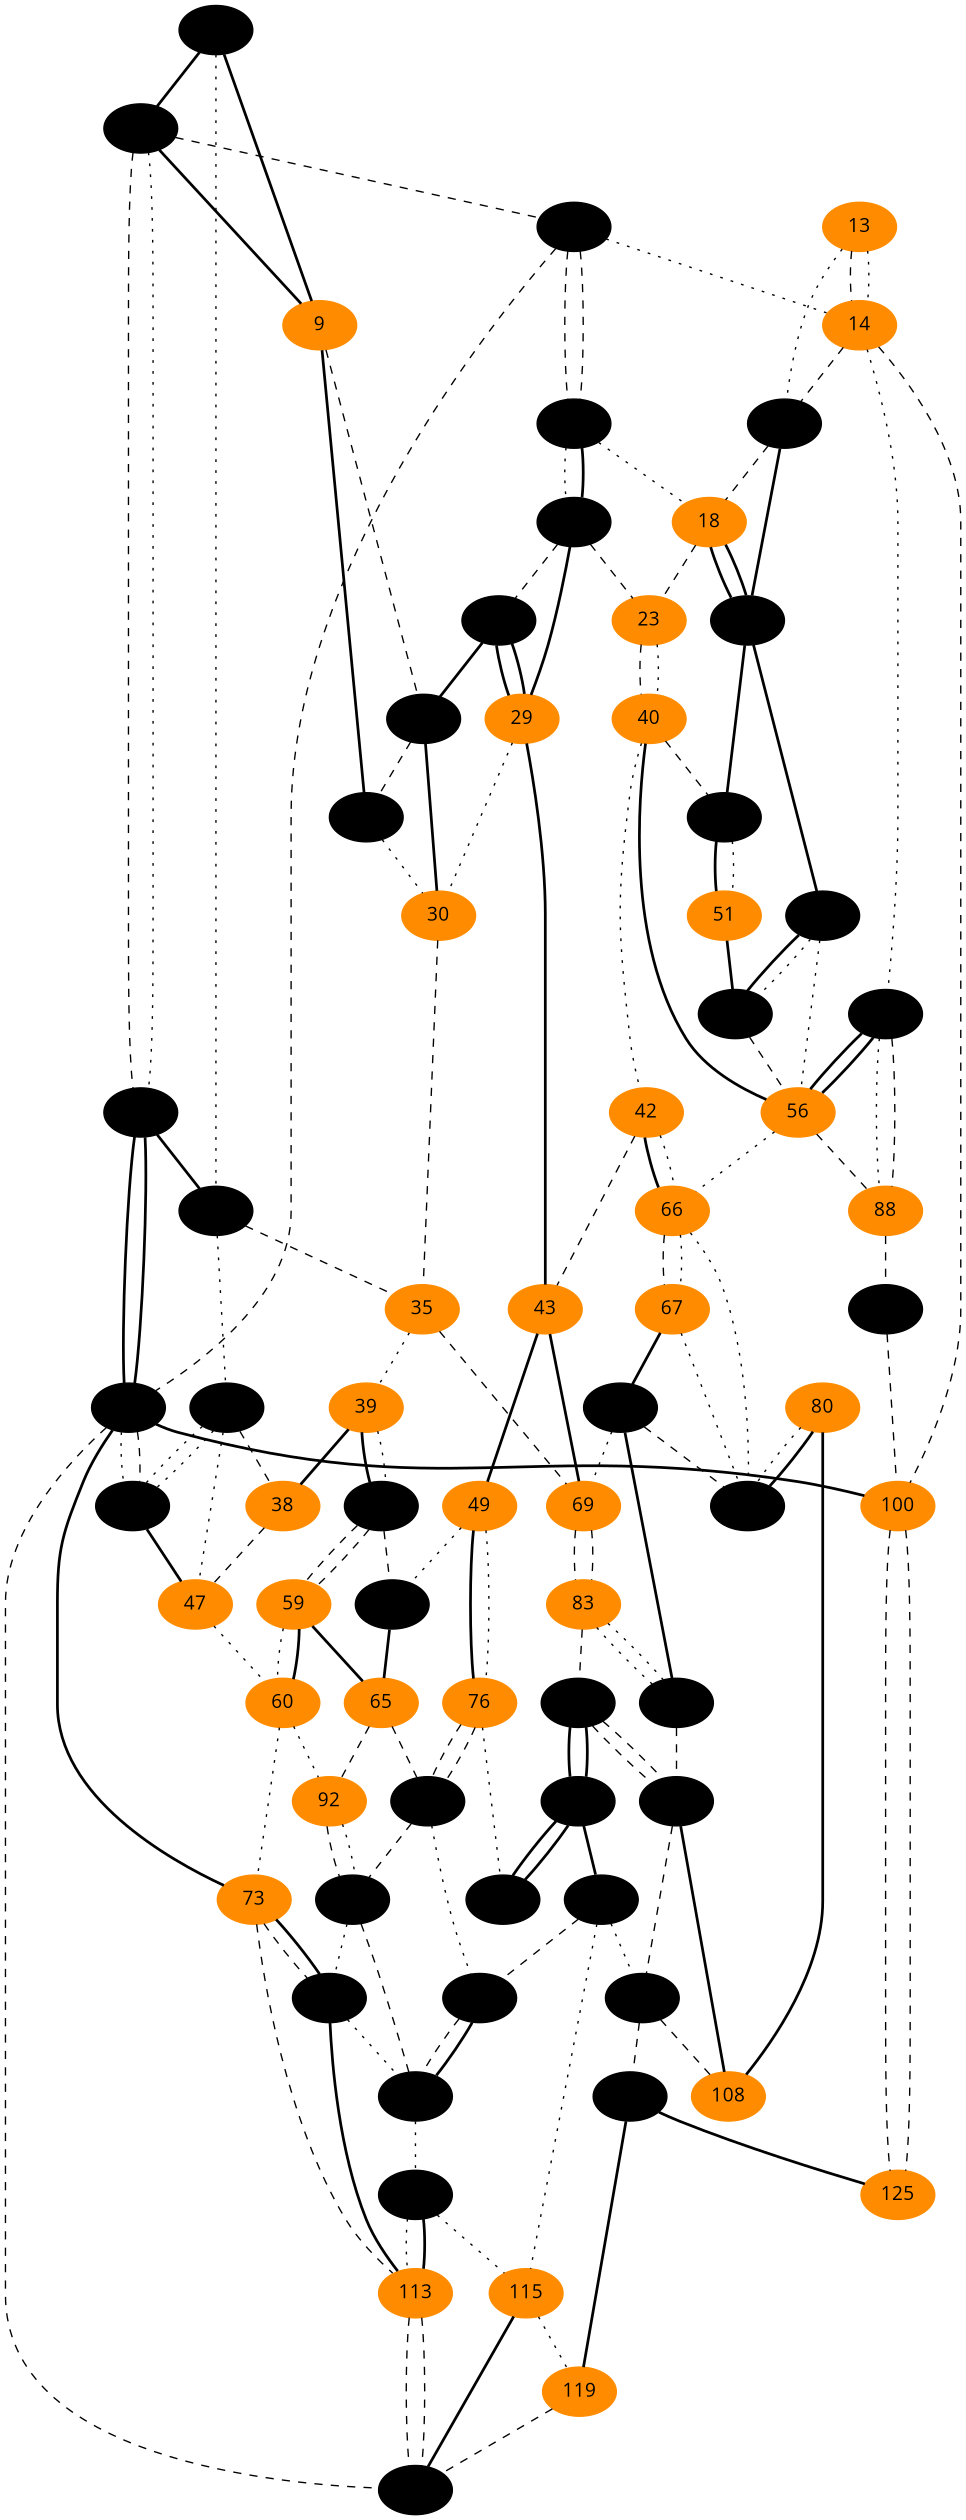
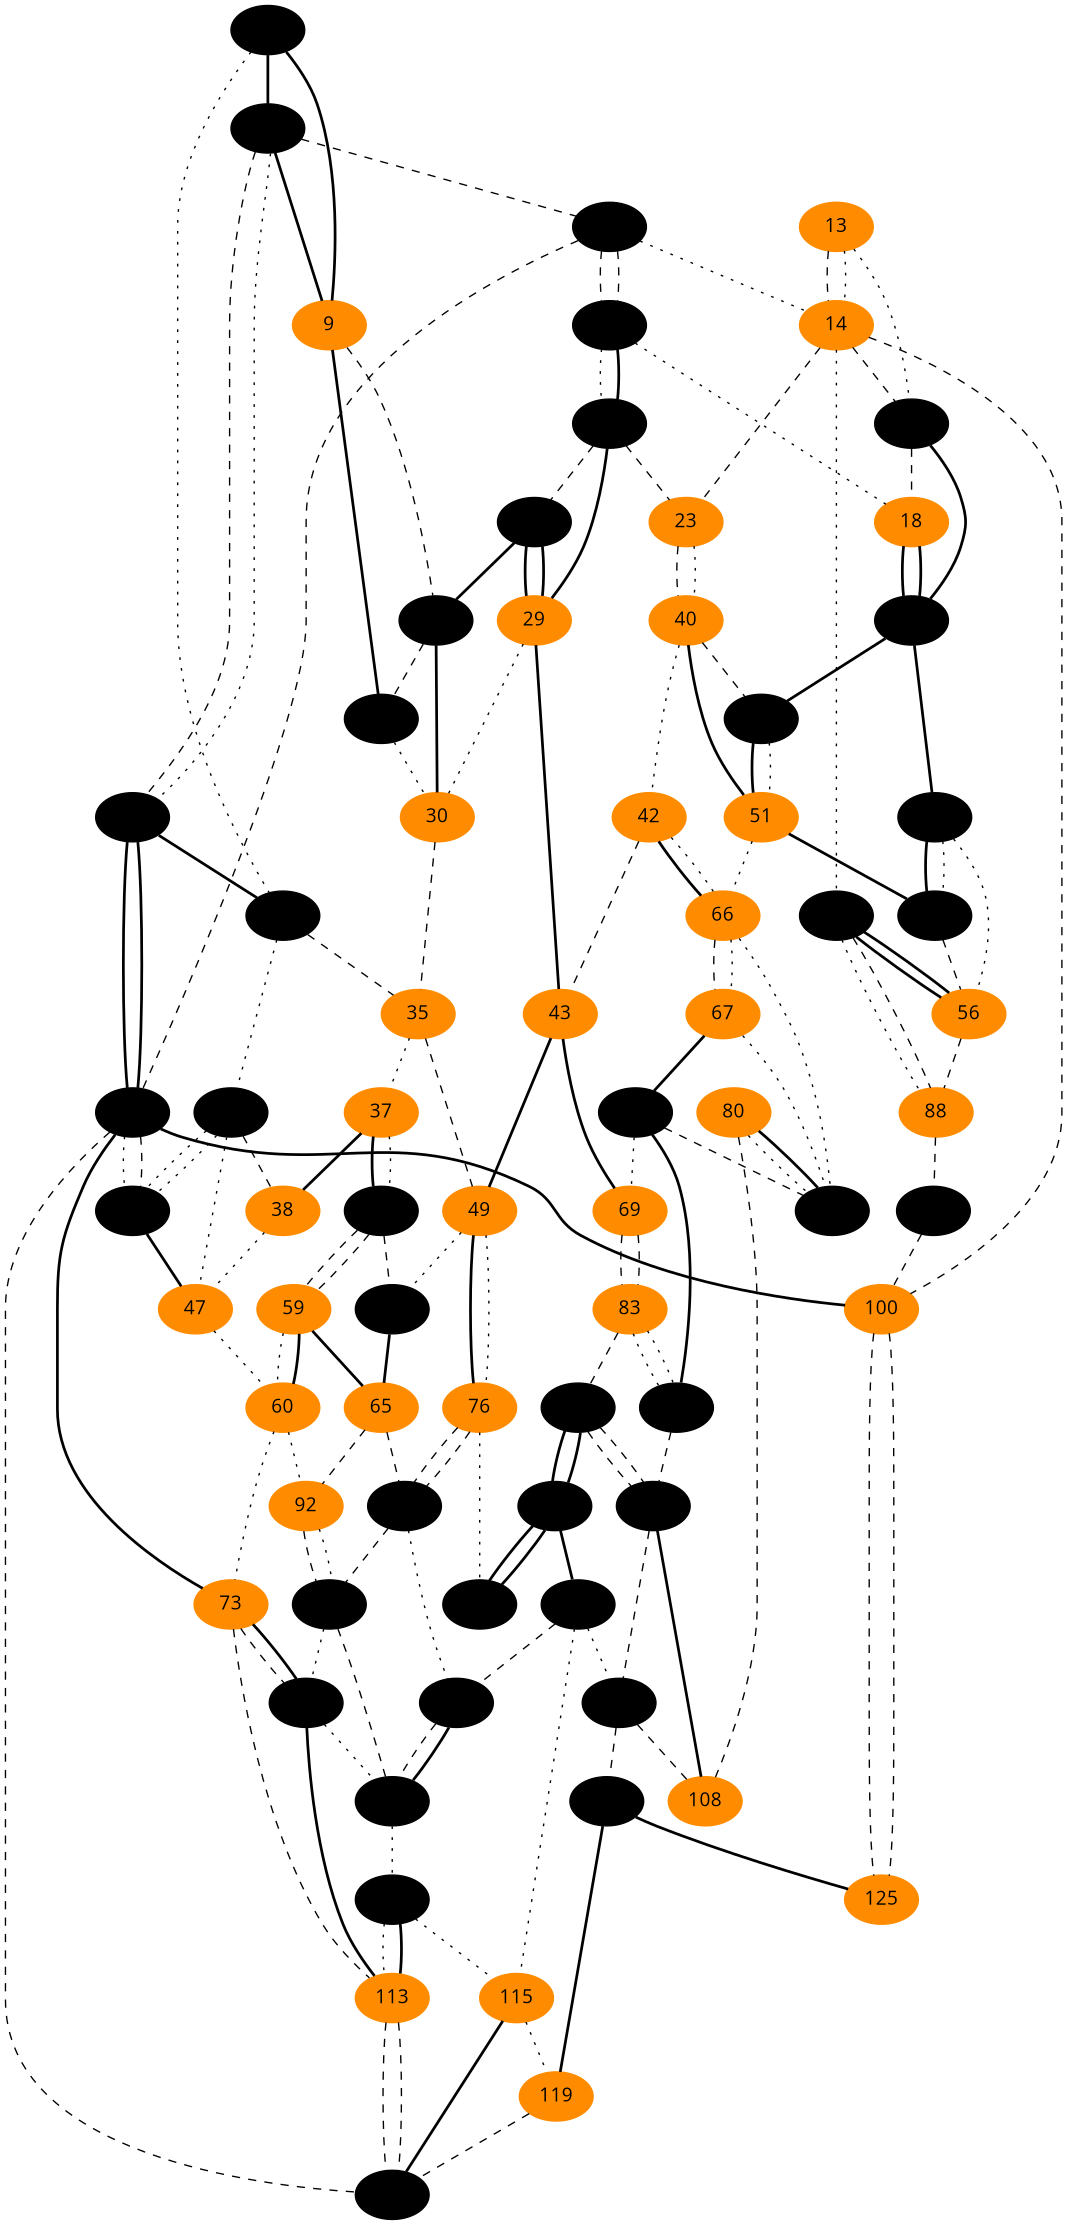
edge "18" -- "23": now "14" -- "23"
edge "40" -- "56": now "40" -- "51"
edge "56" -- "66": now "51" -- "66"
node "39": label "39" -> "37"
edge "35" -- "69": now "35" -- "49"
edge "38" -- "47": style dashed -> dotted
edge "80" -- "108": style bold -> dashed
